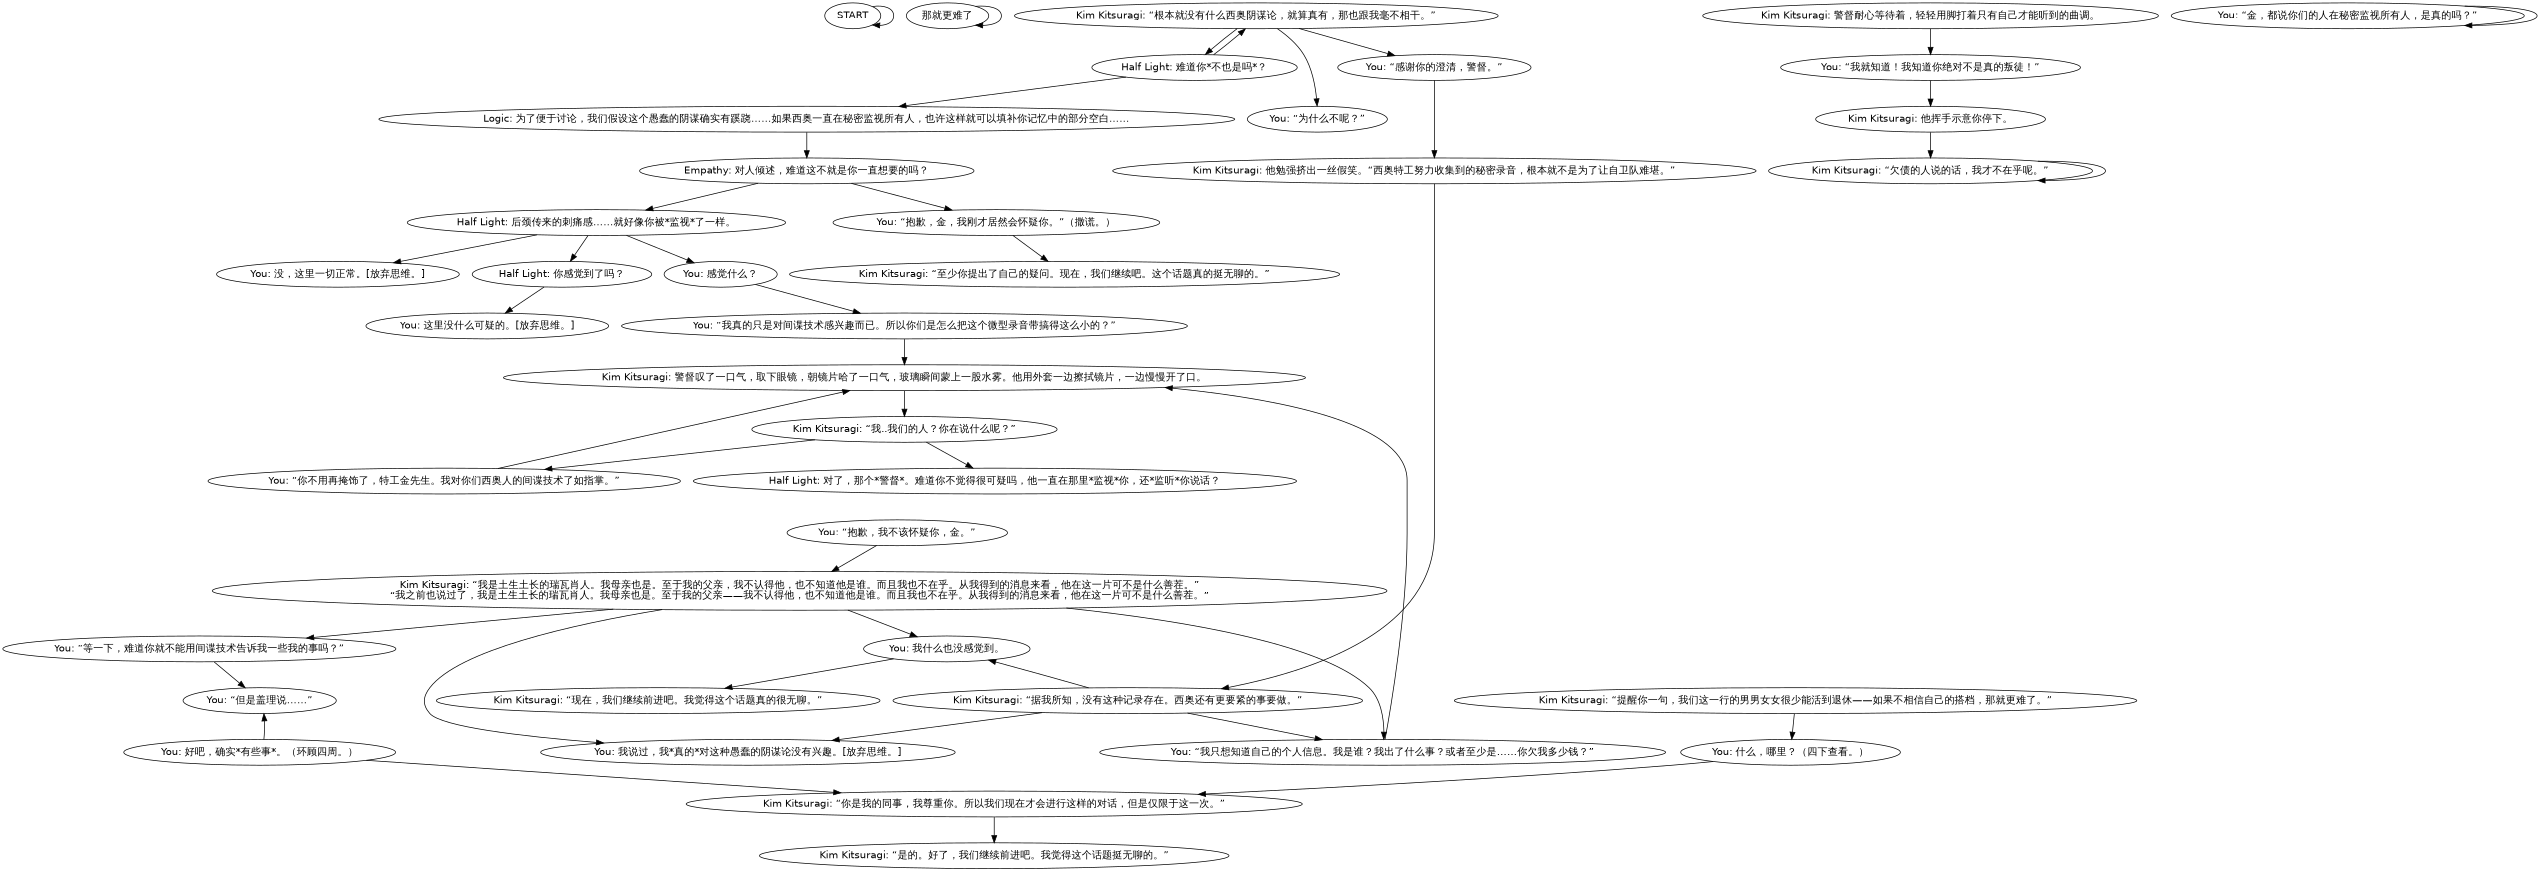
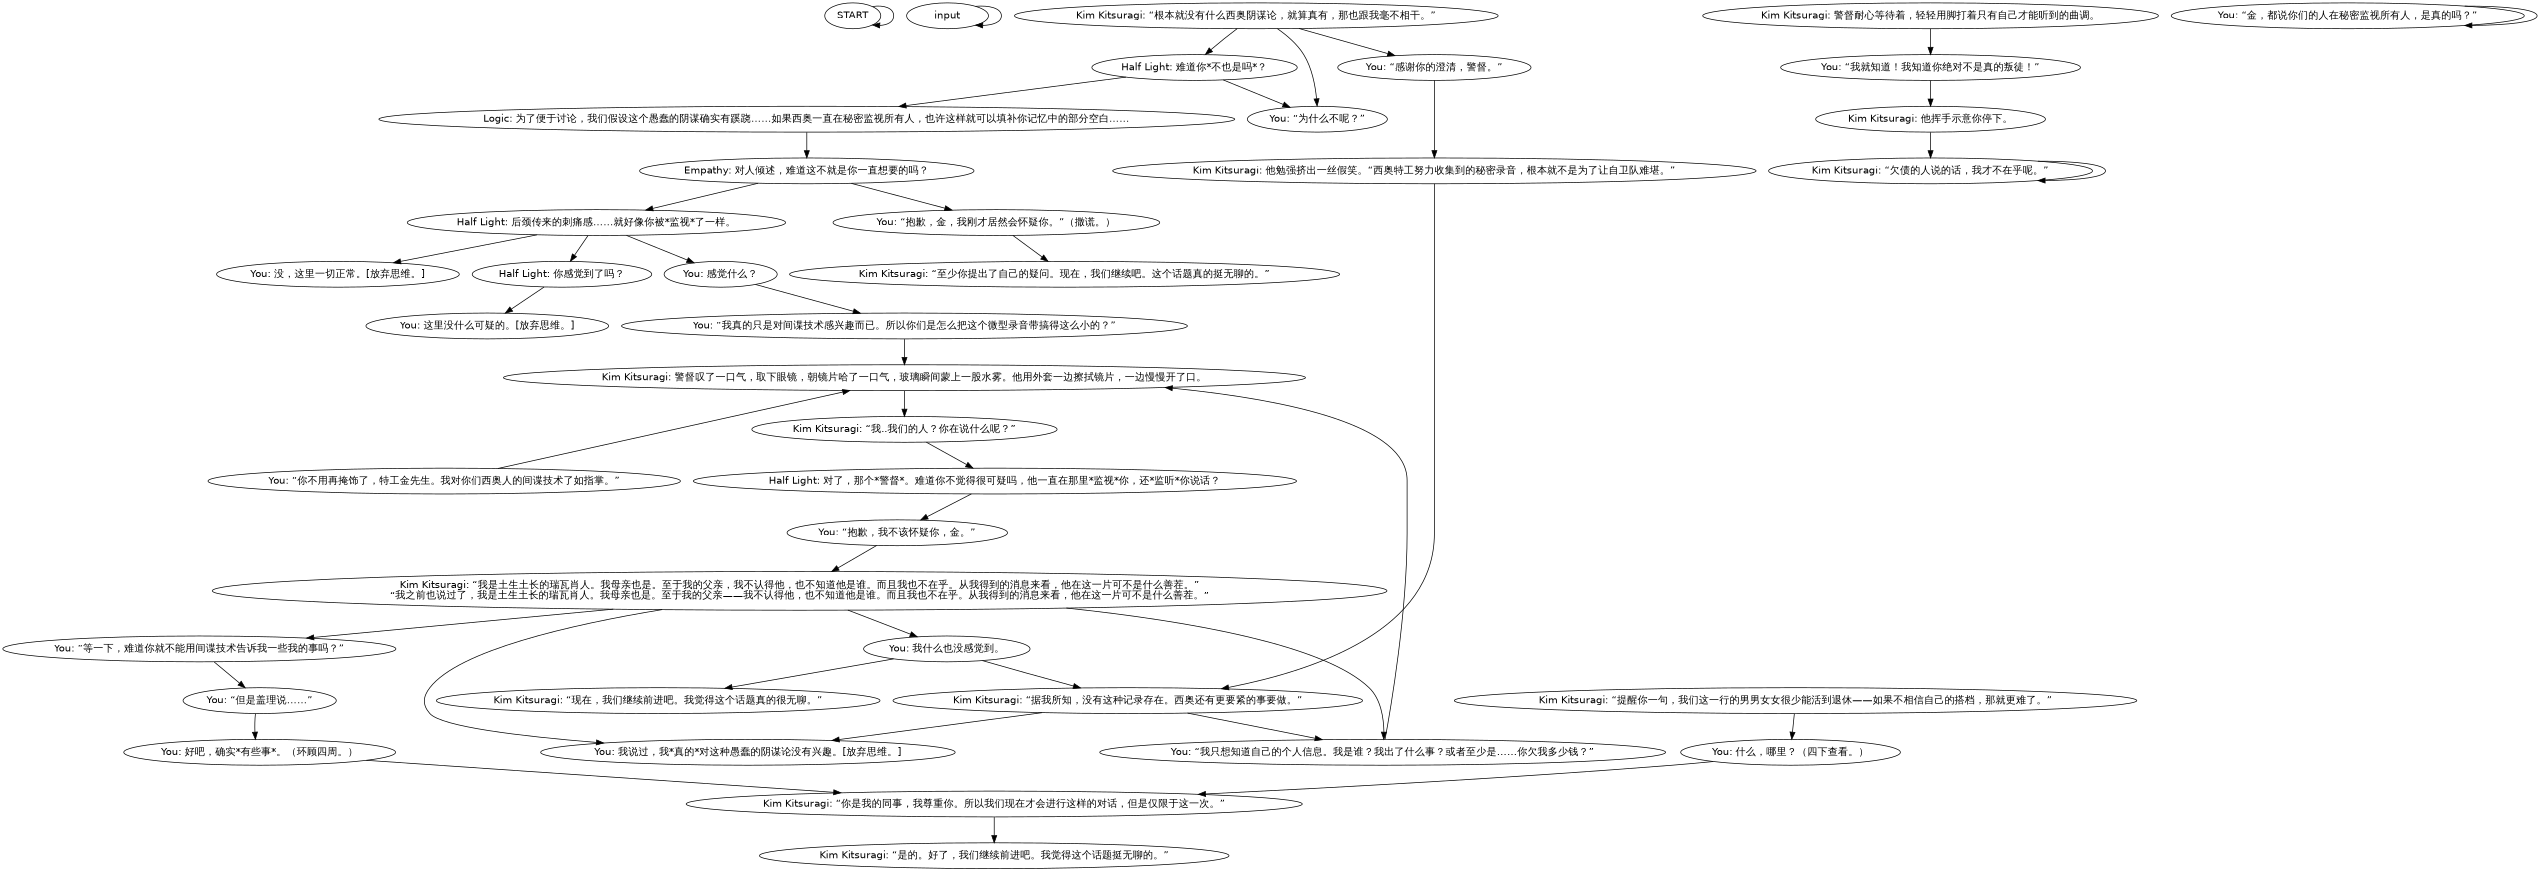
node "那就更难了": label "那就更难了" -> "input"
edge "Half Light: 难道你*不也是吗*？" -> "Kim Kitsuragi: “根本就没有什么西奥阴谋论，就算真有，那也跟我毫不相干。”": now "Half Light: 难道你*不也是吗*？" -> "You: “为什么不呢？”"
edge "Kim Kitsuragi: “我..我们的人？你在说什么呢？”" -> "You: “你不用再掩饰了，特工金先生。我对你们西奥人的间谍技术了如指掌。”": removed
edge "Half Light: 对了，那个*警督*。难道你不觉得很可疑吗，他一直在那里*监视*你，还*监听*你说话？" -> "You: “抱歉，我不该怀疑你，金。”": added
edge "Kim Kitsuragi: “据我所知，没有这种记录存在。西奥还有更要紧的事要做。”" -> "You: 我什么也没感觉到。": reversed
edge "You: 好吧，确实*有些事*。（环顾四周。）" -> "You: “但是盖理说……”": reversed
